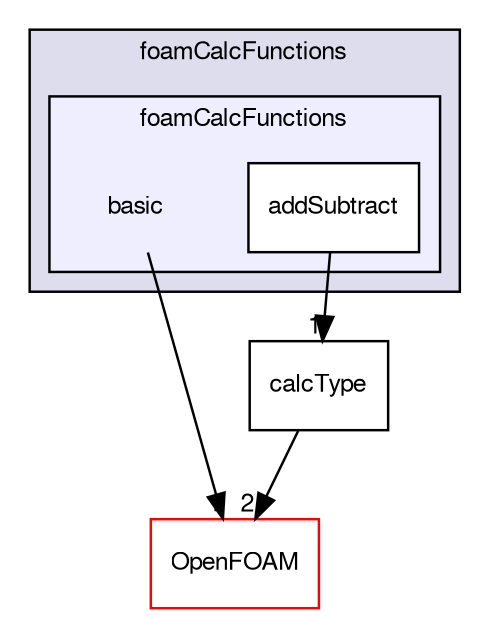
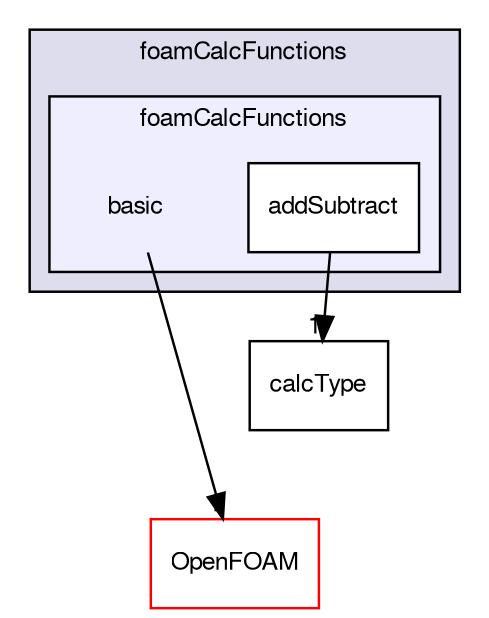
edge "calcType" -> "OpenFOAM": removed
